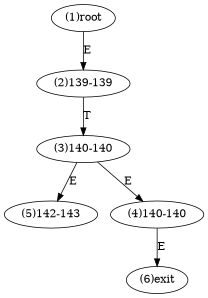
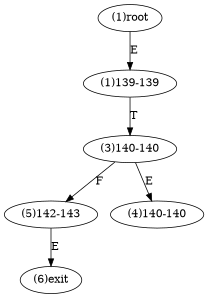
node "(2)139-139": label "(2)139-139" -> "(1)139-139"
edge "(3)140-140" -> "(5)142-143": label "E" -> "F"
edge "(4)140-140" -> "(6)exit": now "(5)142-143" -> "(6)exit"
